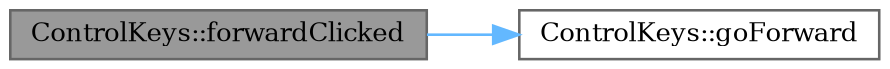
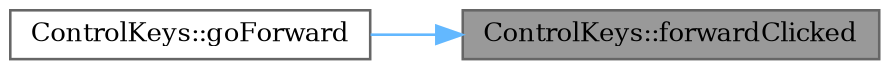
edge "ControlKeys::forwardClicked" -> "ControlKeys::goForward": reversed
